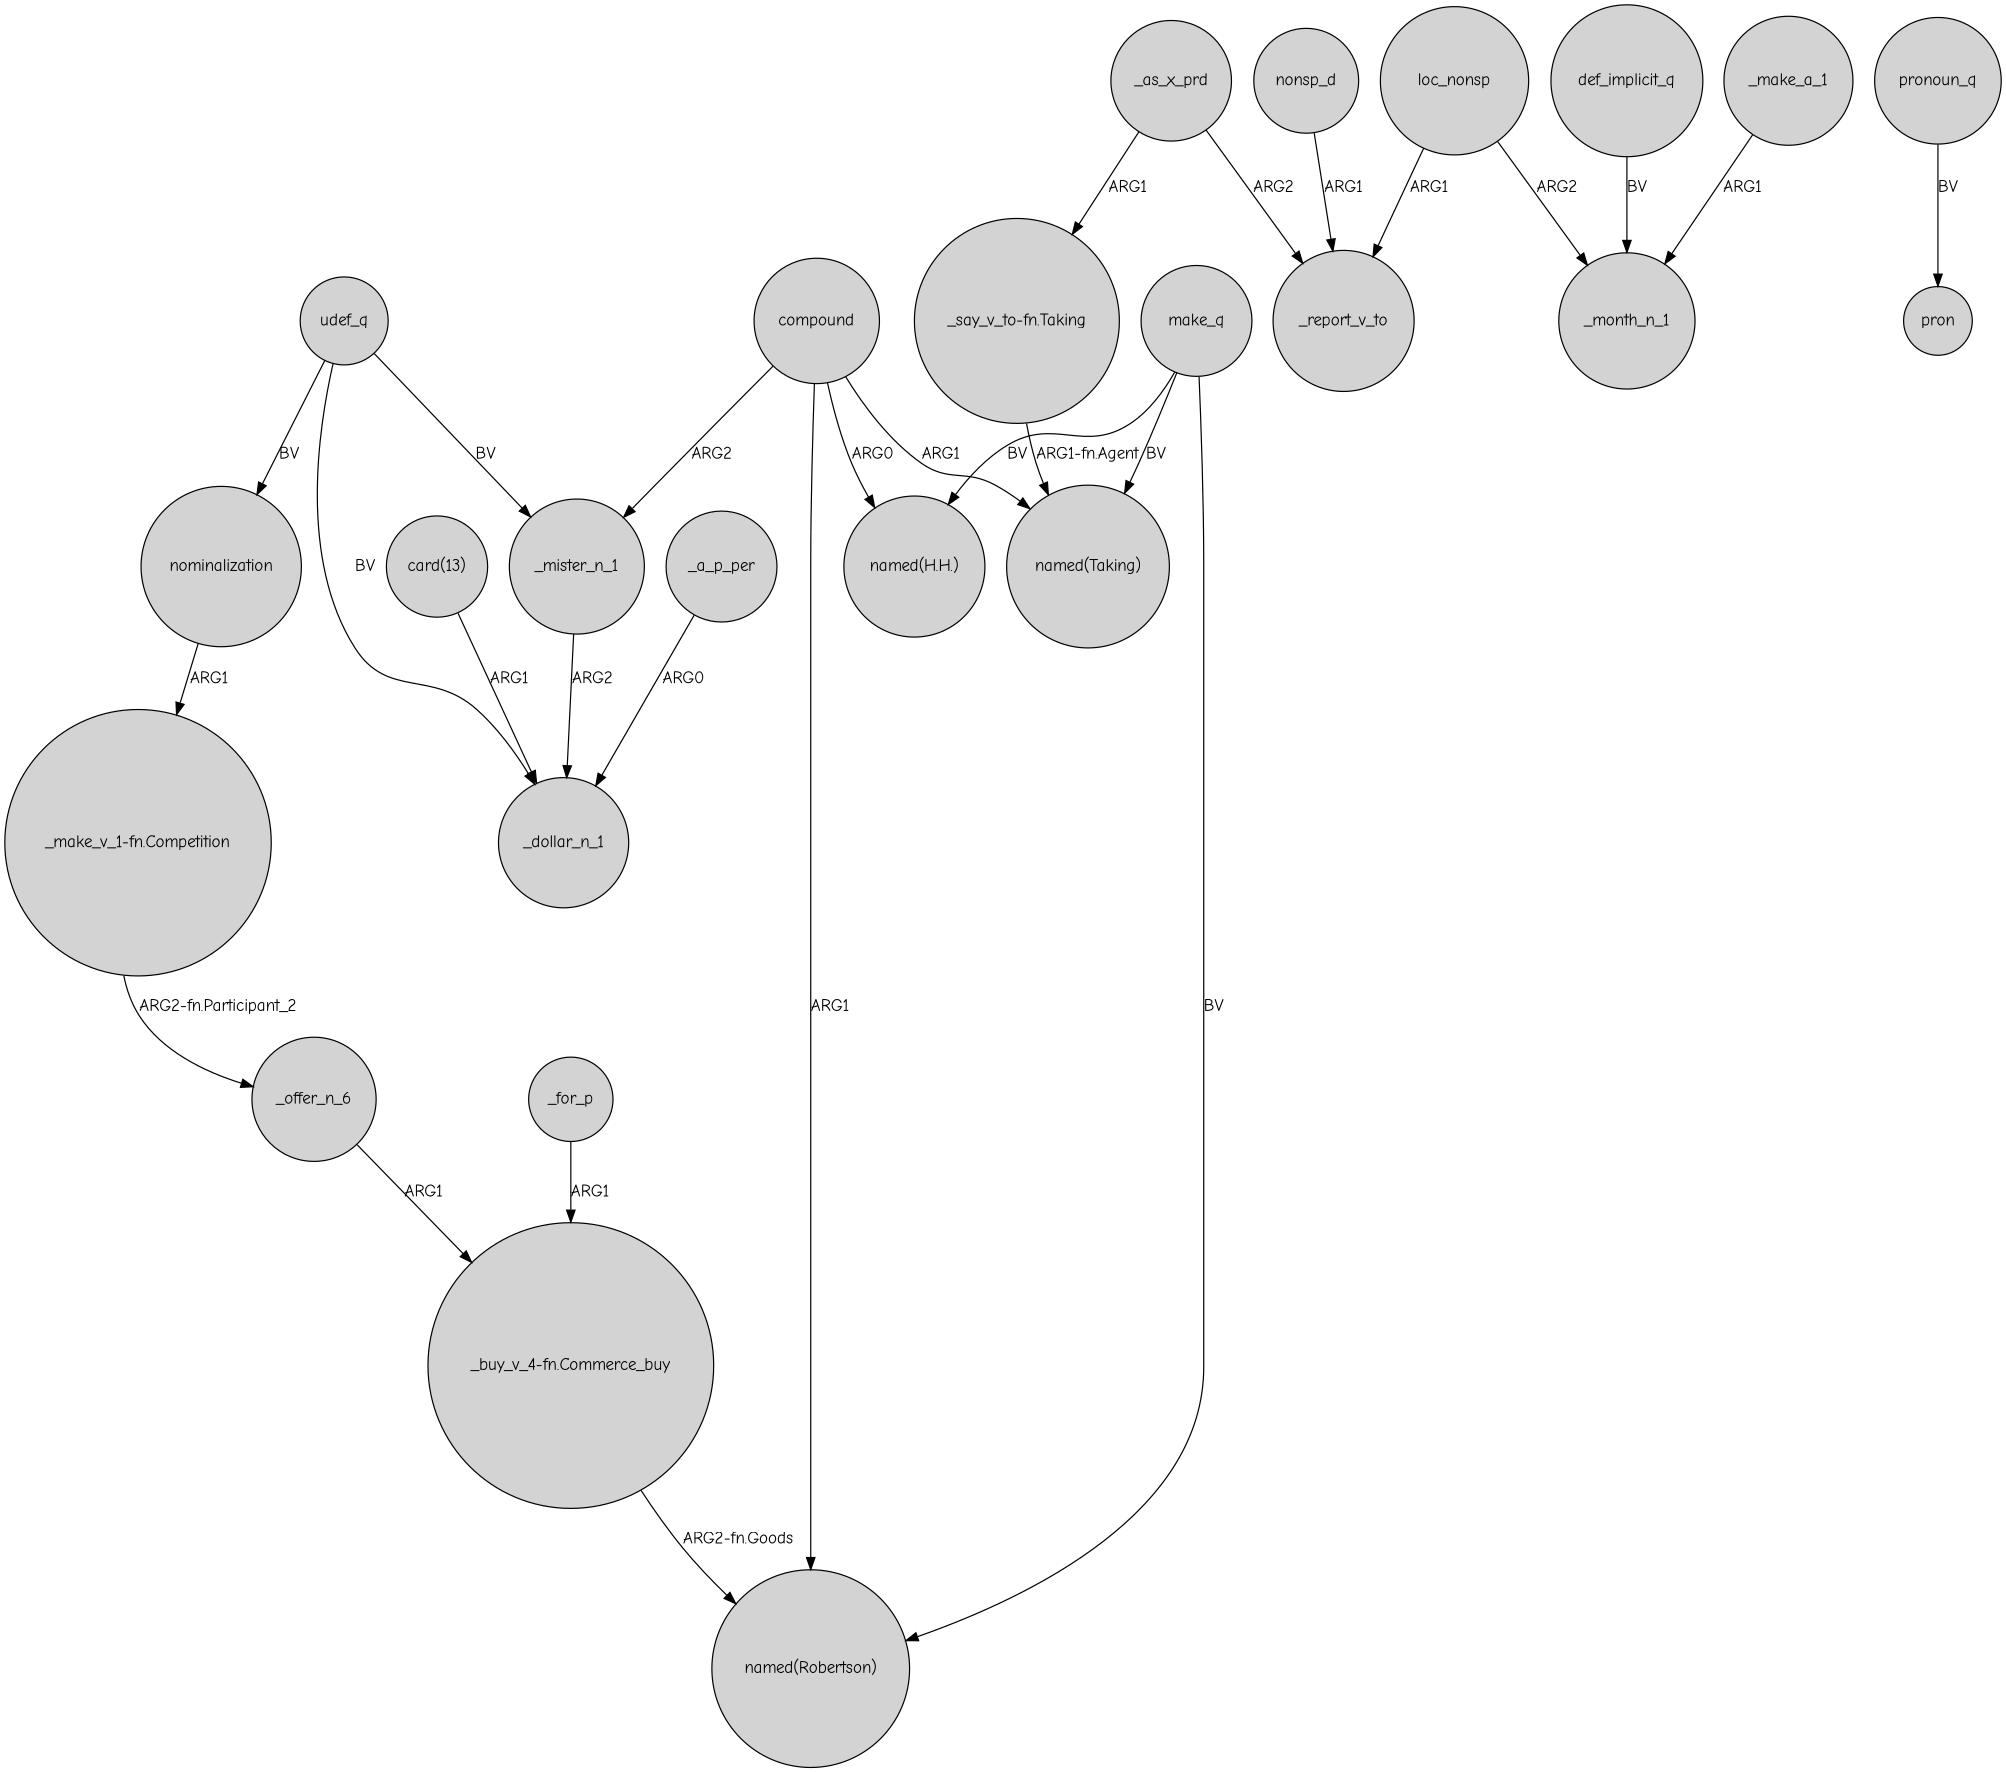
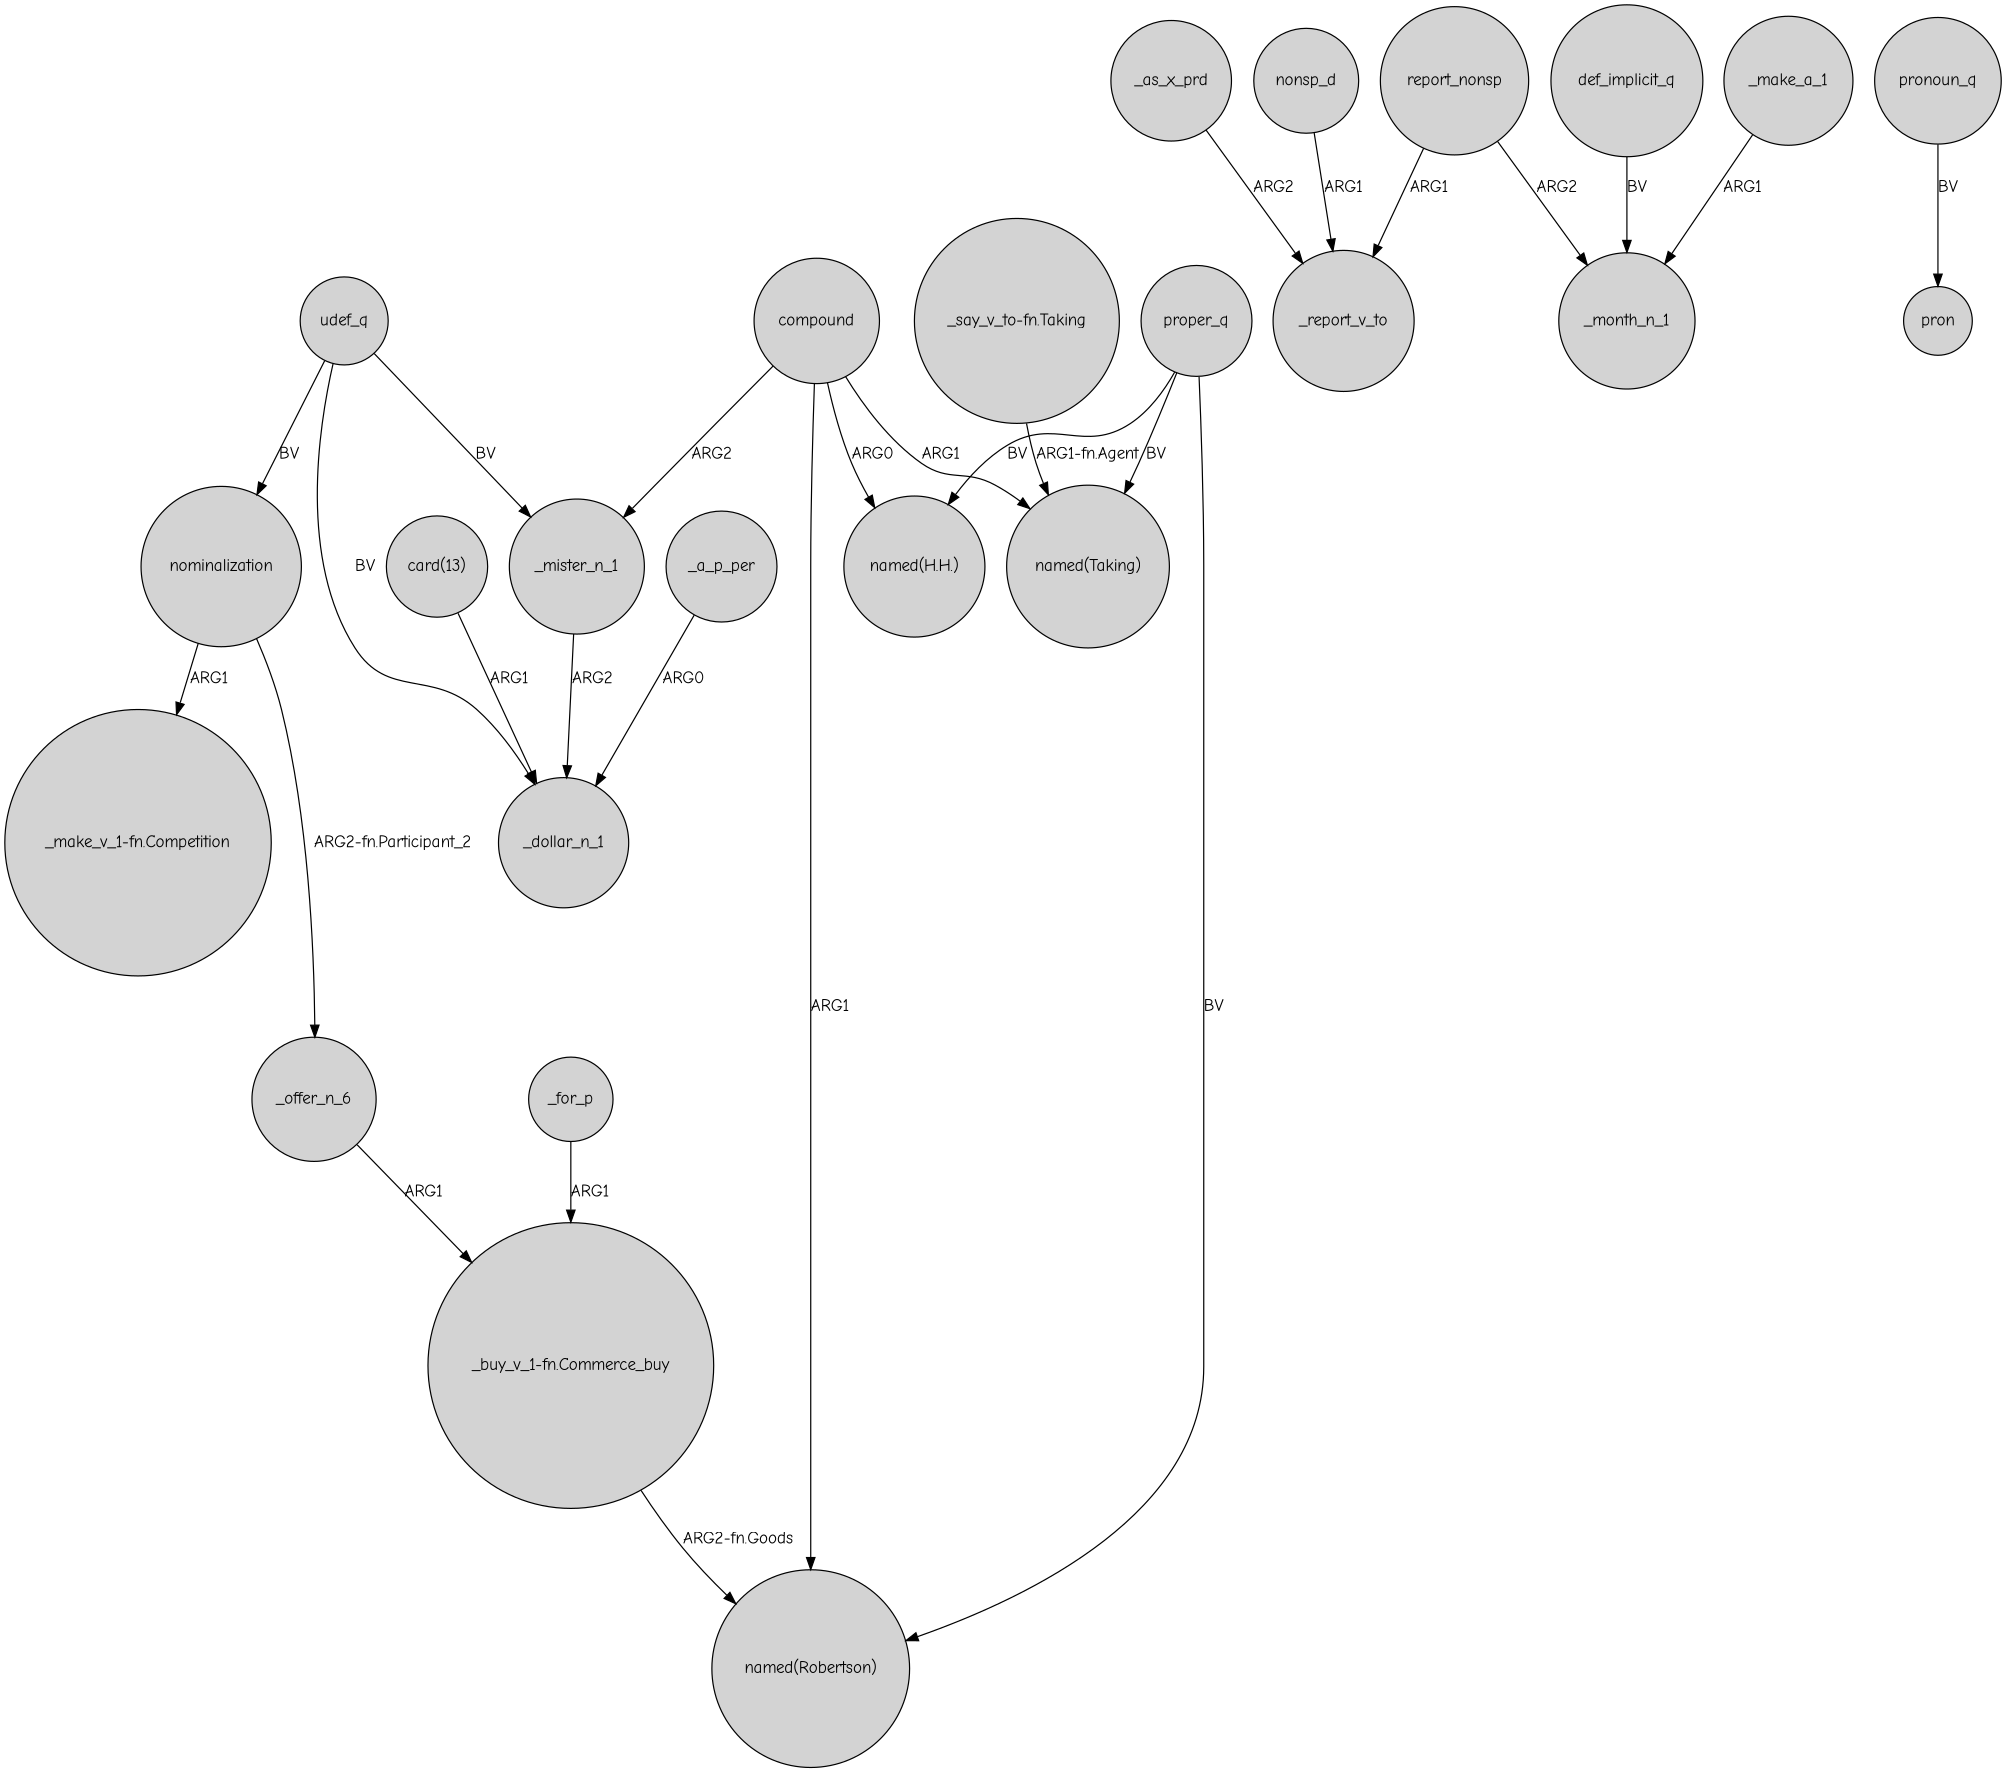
node "loc_nonsp": label "loc_nonsp" -> "report_nonsp"
edge "_as_x_prd" -> "_say_v_to-fn.Taking": removed, label "ARG1"
node "make_q": label "make_q" -> "proper_q"
edge "_make_v_1-fn.Competition" -> "_offer_n_6": now "nominalization" -> "_offer_n_6"
node "_buy_v_4-fn.Commerce_buy": label "_buy_v_4-fn.Commerce_buy" -> "_buy_v_1-fn.Commerce_buy"
